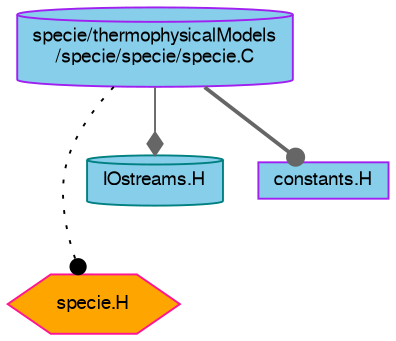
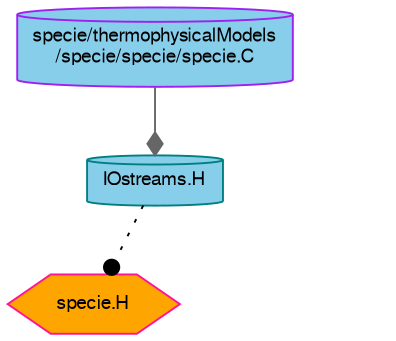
edge "specie/thermophysicalModels /specie/specie/specie.C" -> "specie.H": now "IOstreams.H" -> "specie.H"
node "constants.H": removed
